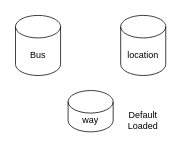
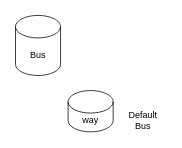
node "location": removed
node "Default Loaded": label "Default Loaded" -> "Default Bus"
